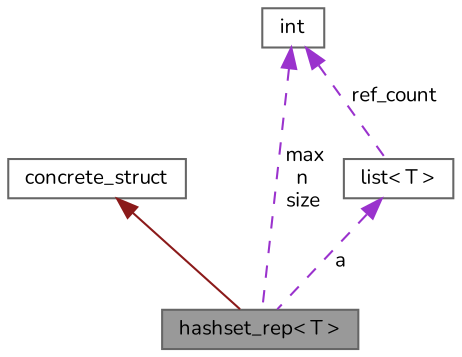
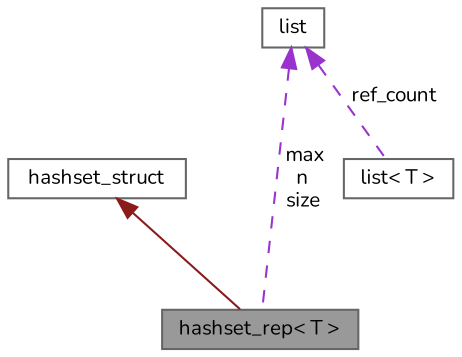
node "int": label "int" -> "list"
node "concrete_struct": label "concrete_struct" -> "hashset_struct"
edge "hashset_rep< T >" -> "list< T >": removed, label "a"
